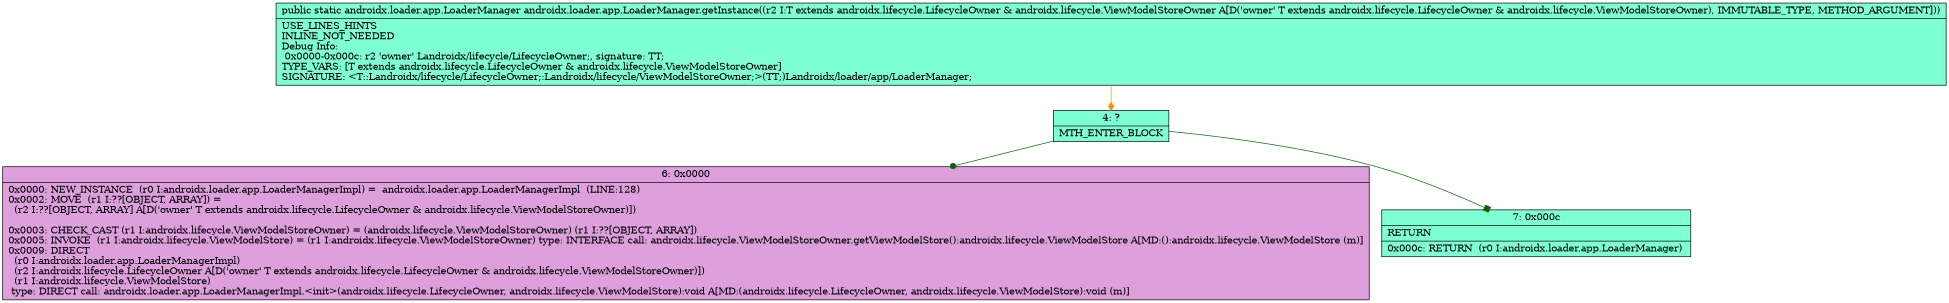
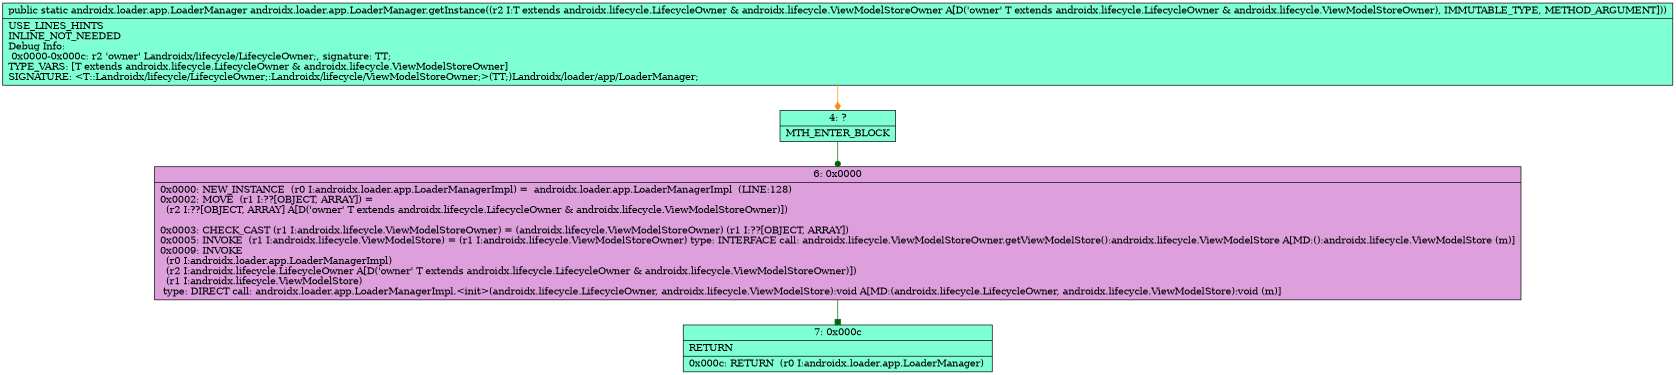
edge "4: ?" -> "7: 0x000c": now "6: 0x0000" -> "7: 0x000c"
node "6: 0x0000": text "0x0009: DIRECT" -> "0x0009: INVOKE"
